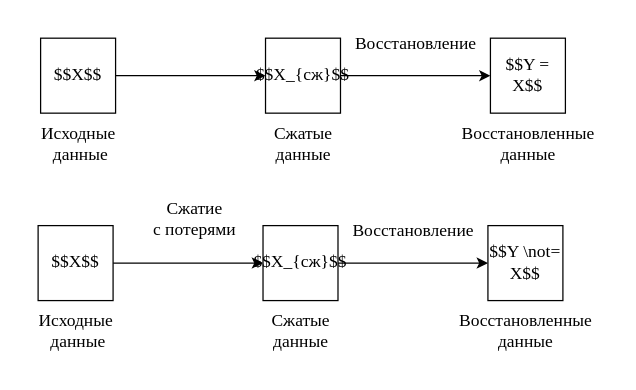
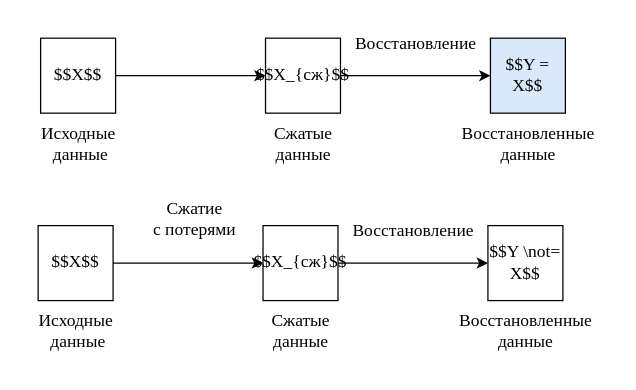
node "$$Y = X$$": fillcolor #ffffff -> #dae8fc
